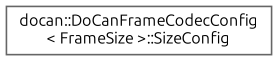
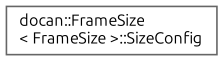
node "docan::DoCanFrameCodecConfig < FrameSize >::SizeConfig": label "docan::DoCanFrameCodecConfig < FrameSize >::SizeConfig" -> "docan::FrameSize < FrameSize >::SizeConfig"
